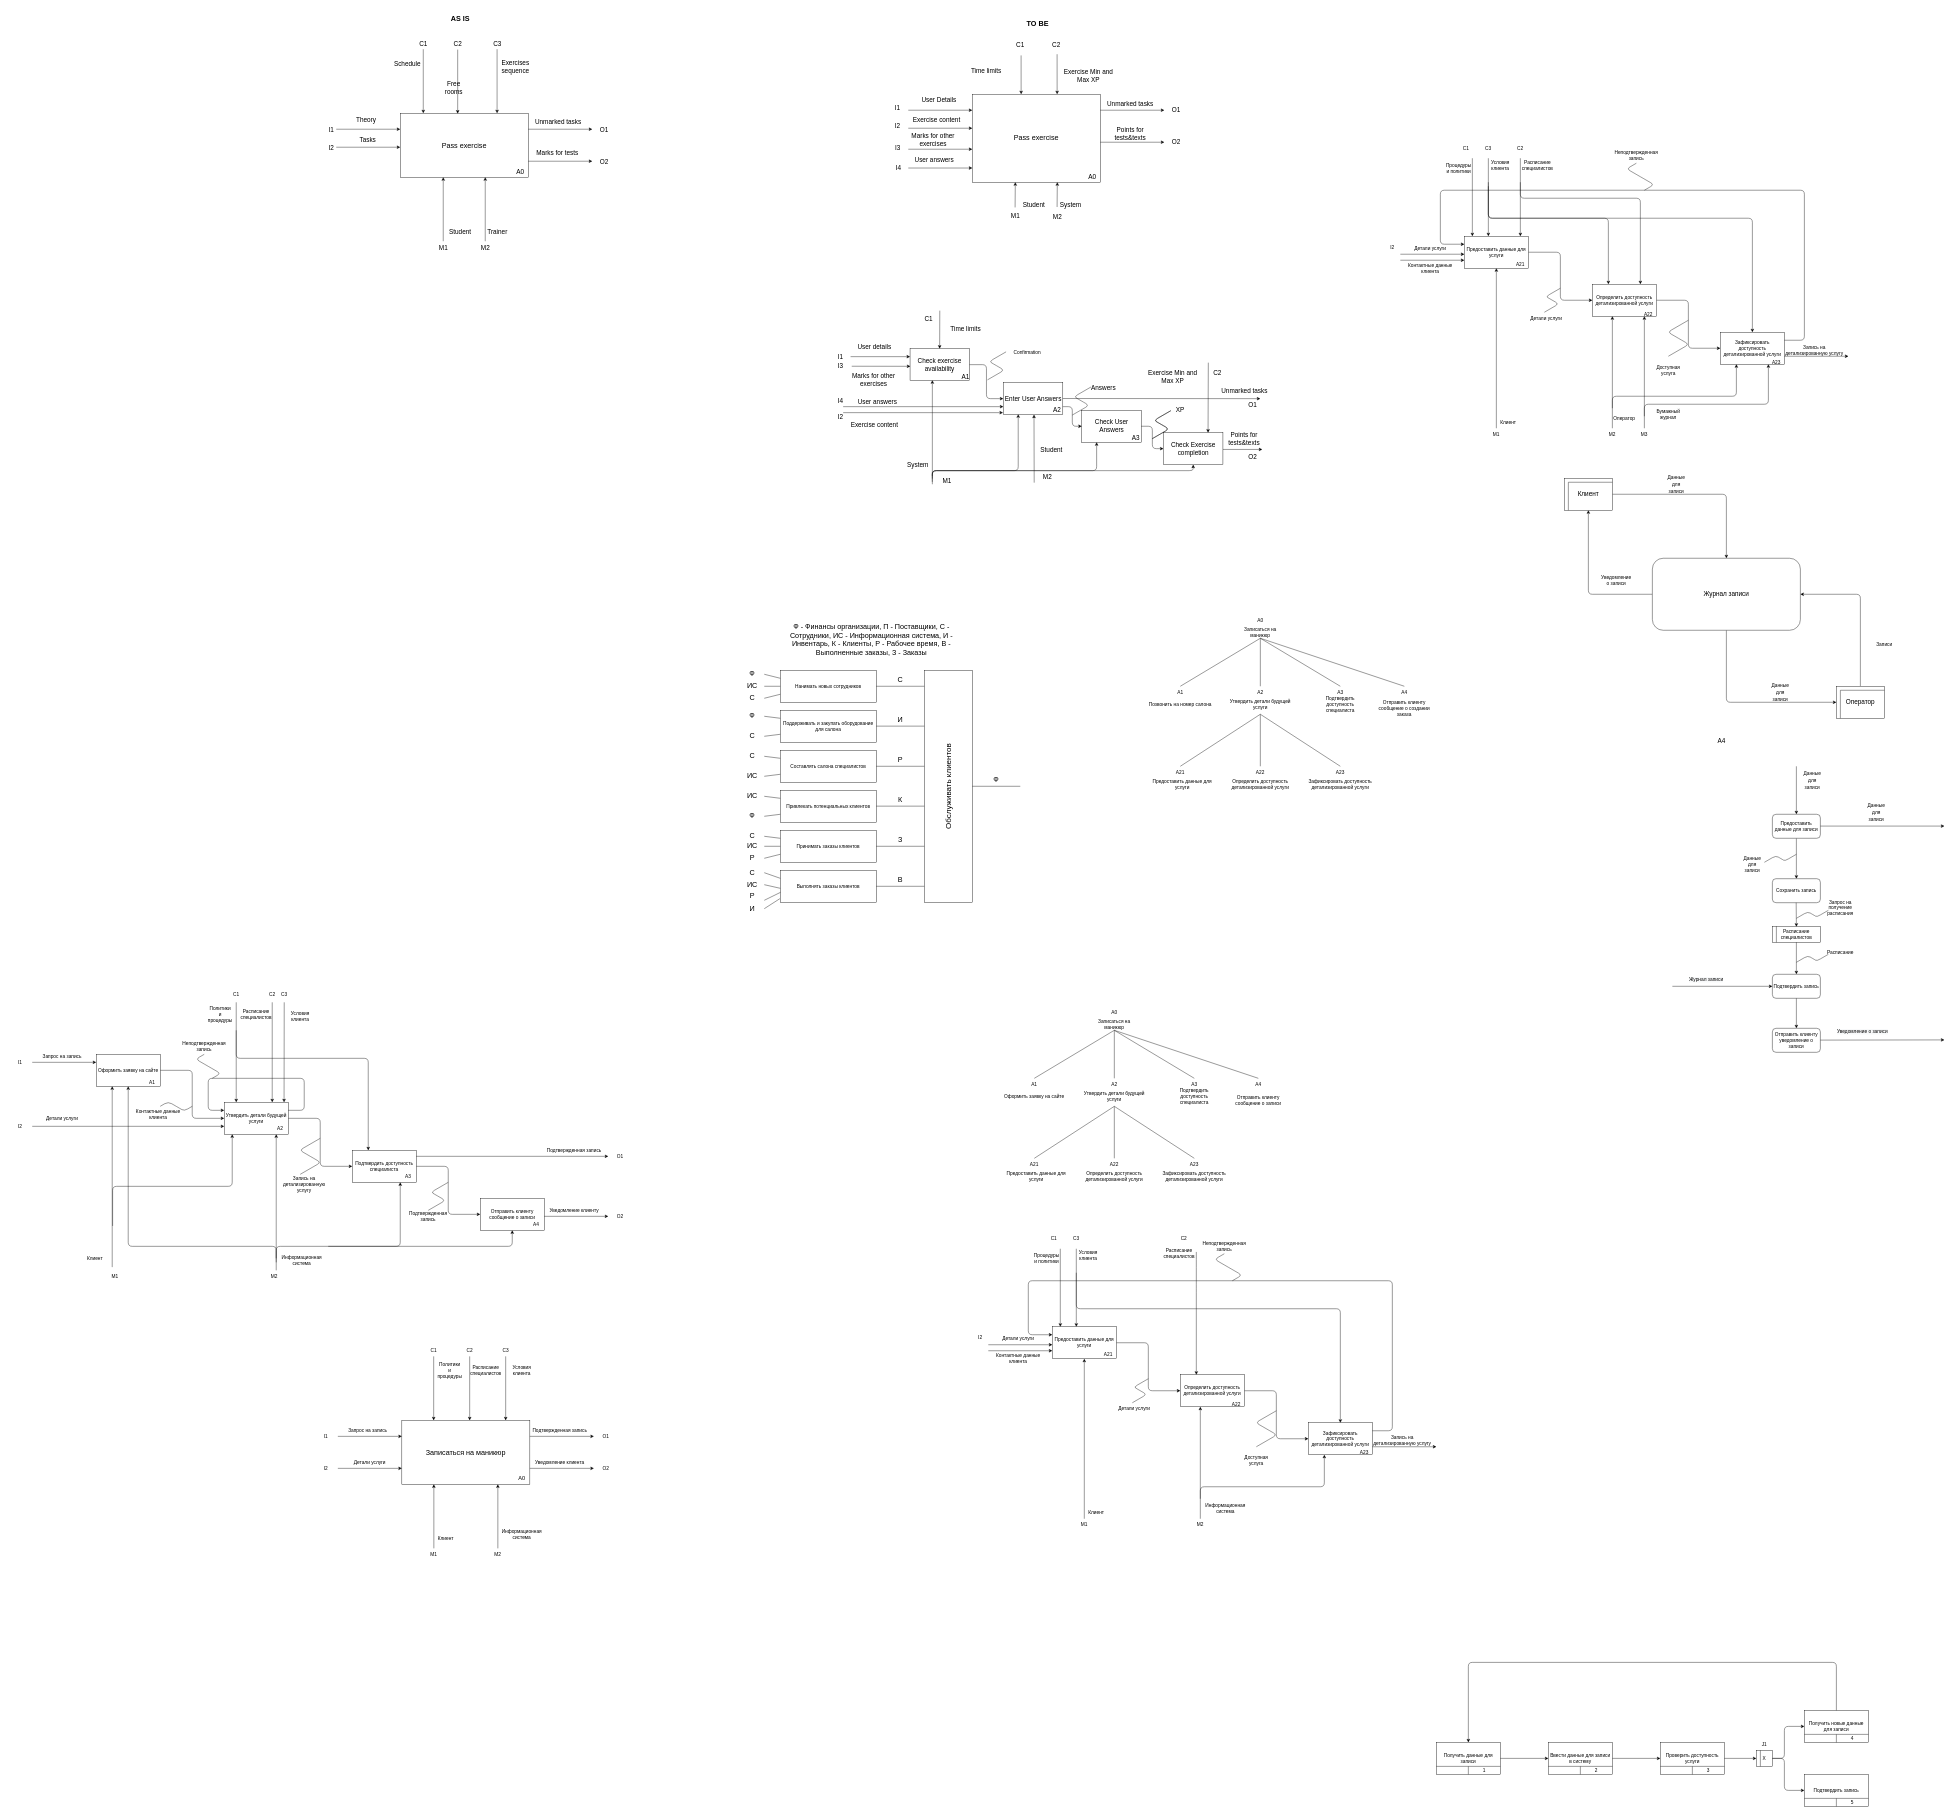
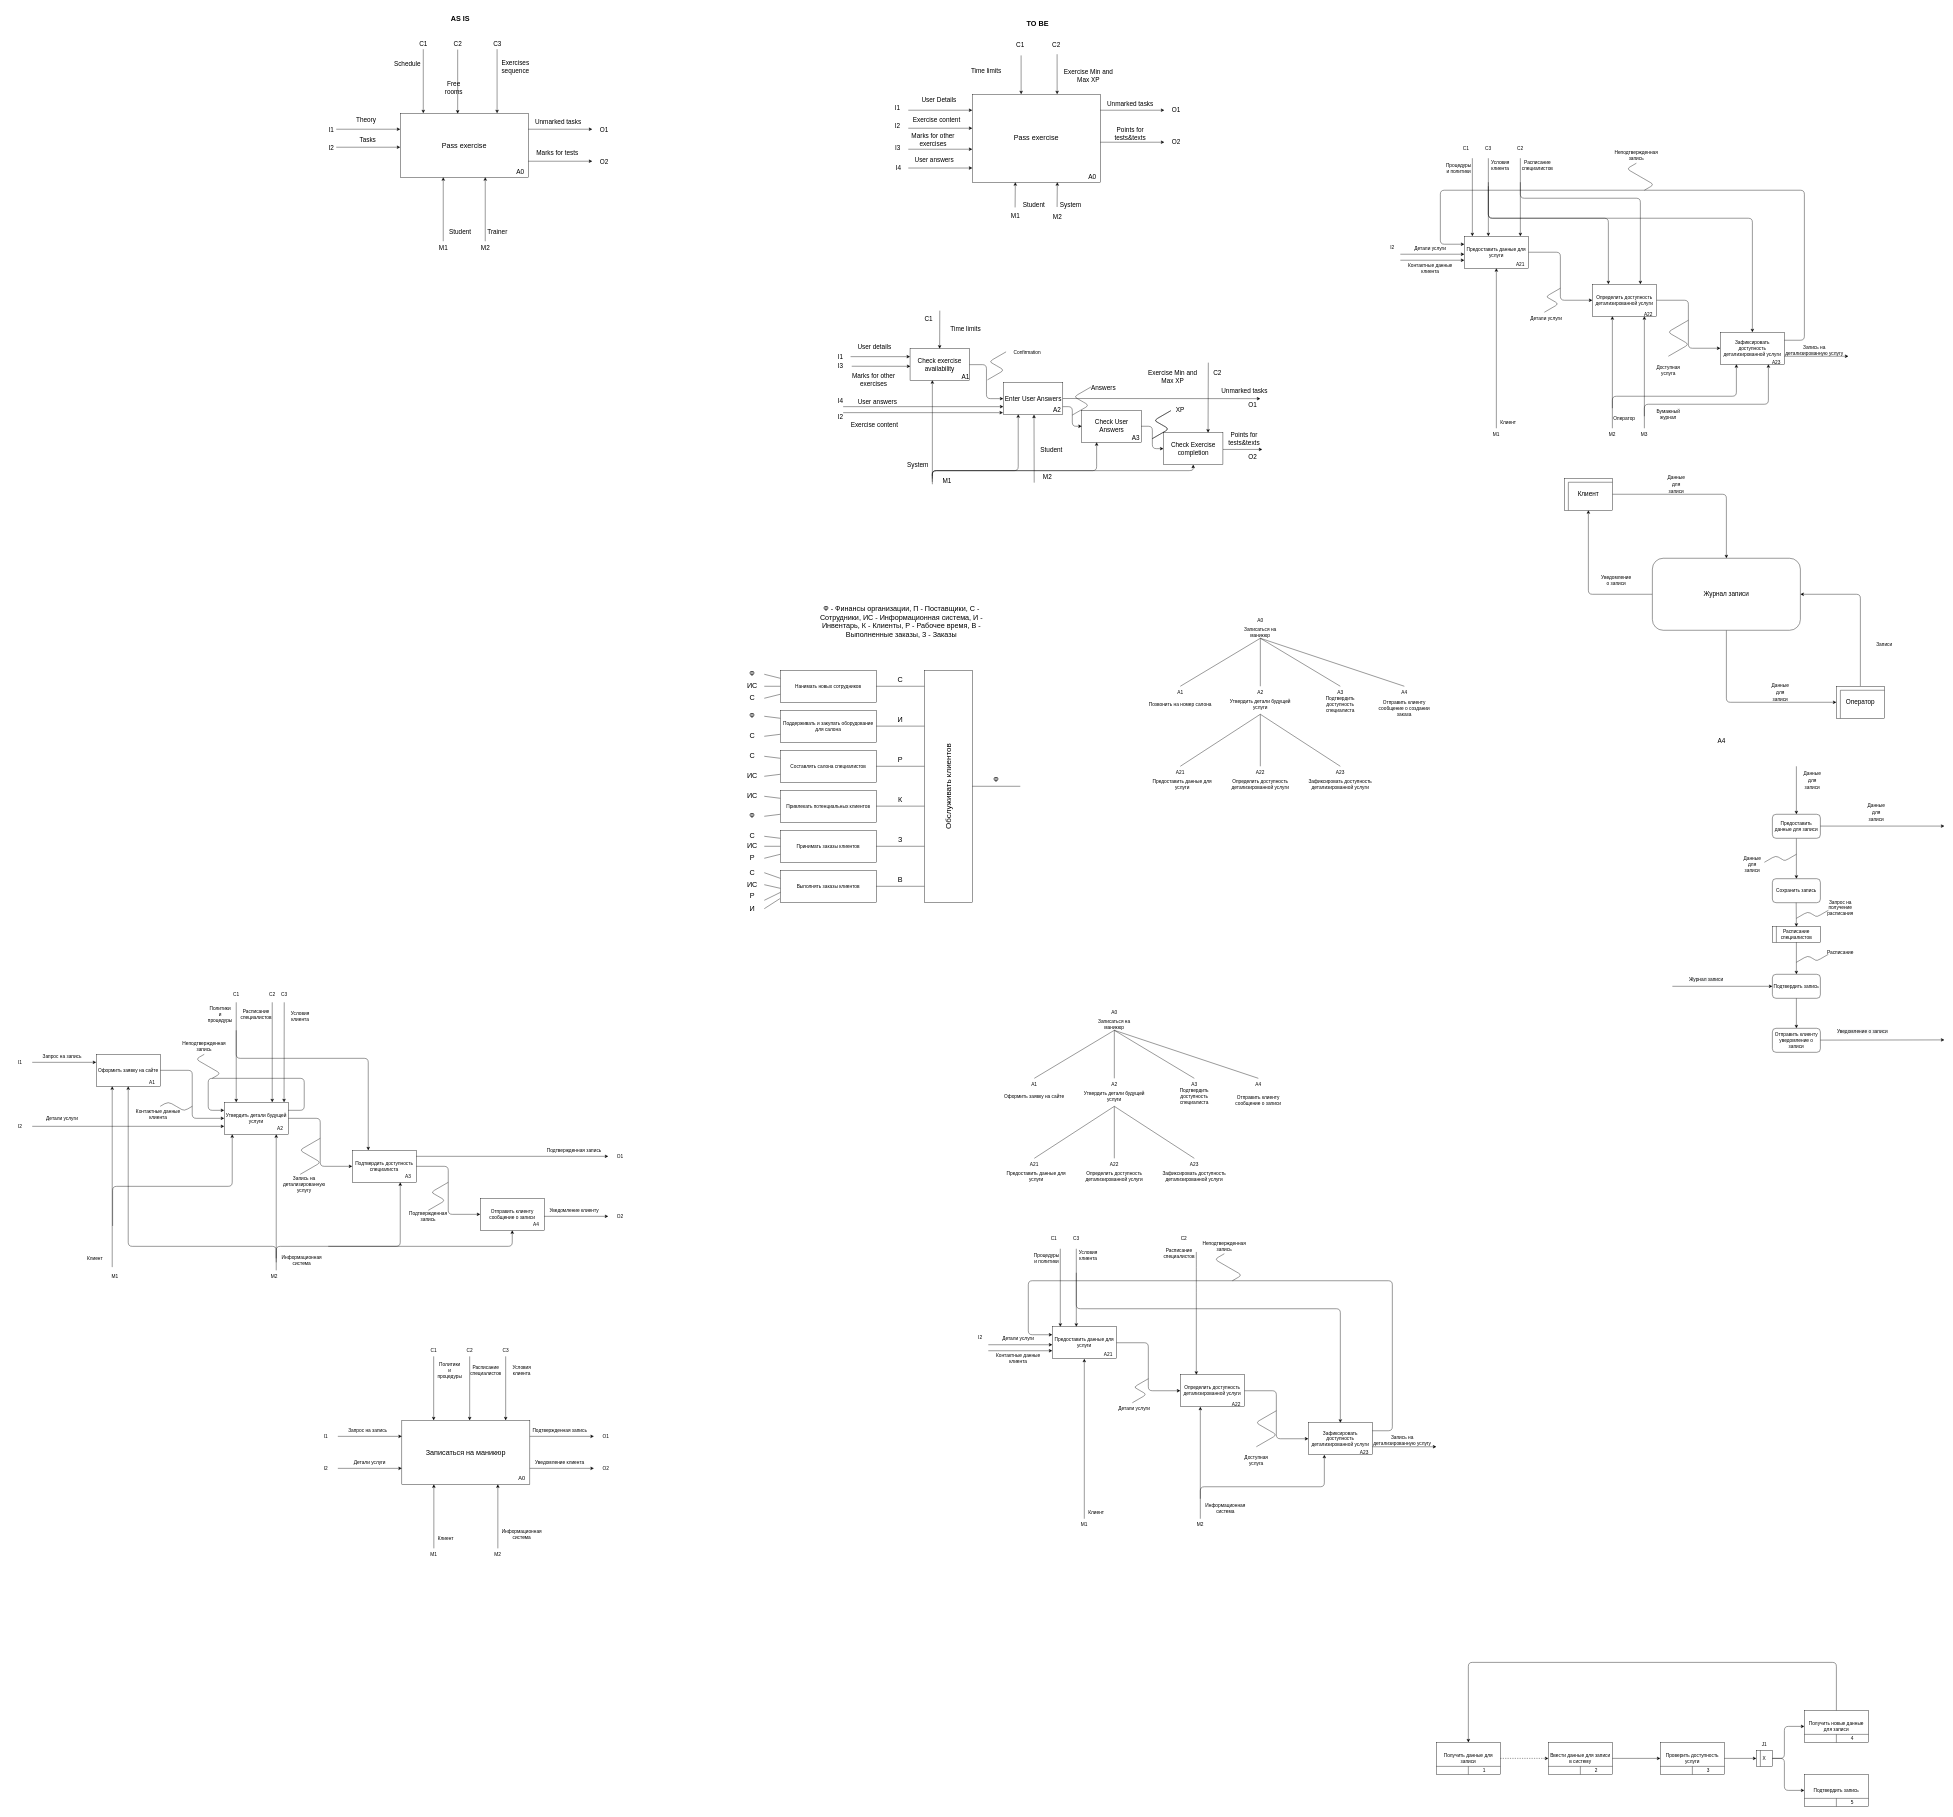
node "Ф - Финансы организации, П - Поставщики, С - Сотрудники, ИС - Информационная система, И - Инвентарь, К - Клиенты, Р - Рабочее время, В - Выполненные заказы, З - Заказы": moved (871, 640) -> (901, 622)
edge "Получить данные для записи" -> "Ввести данные для записи в систему": style solid -> dashed
